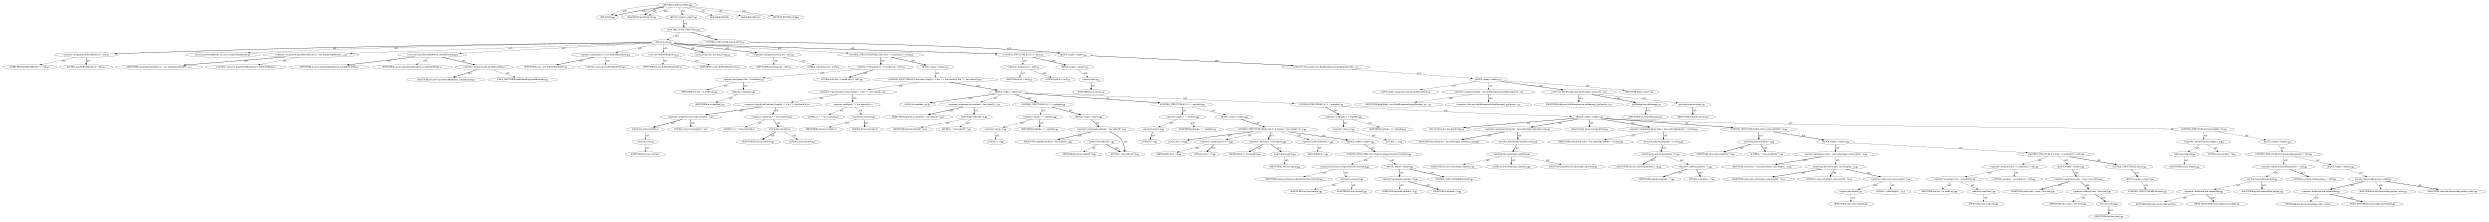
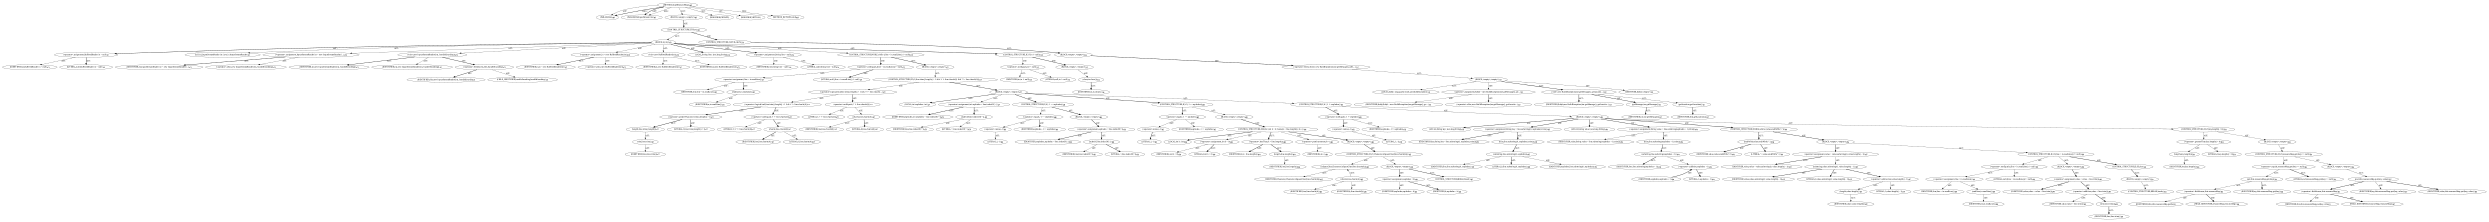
edge "(<operator>.assignment,sepIndex = line.indexOf(':'))" -> "(LITERAL,':',line.indexOf(':'))": now "(<operator>.assignment,sepIndex = line.indexOf(':'))" -> "(indexOf,line.indexOf(':'))"
edge "(isSpaceChar,Character.isSpaceChar(line.charAt(k)))" -> "(charAt,line.charAt(k))": reversed
edge "(<operator>.addition,sepIndex + 1)" -> "(IDENTIFIER,sepIndex,sepIndex + 1)": reversed
